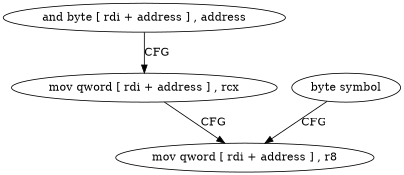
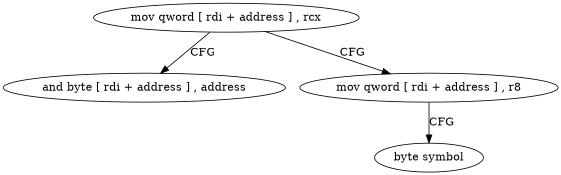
edge "and byte [ rdi + address ] , address" -> "mov qword [ rdi + address ] , rcx": reversed
edge "byte symbol" -> "mov qword [ rdi + address ] , r8": reversed
